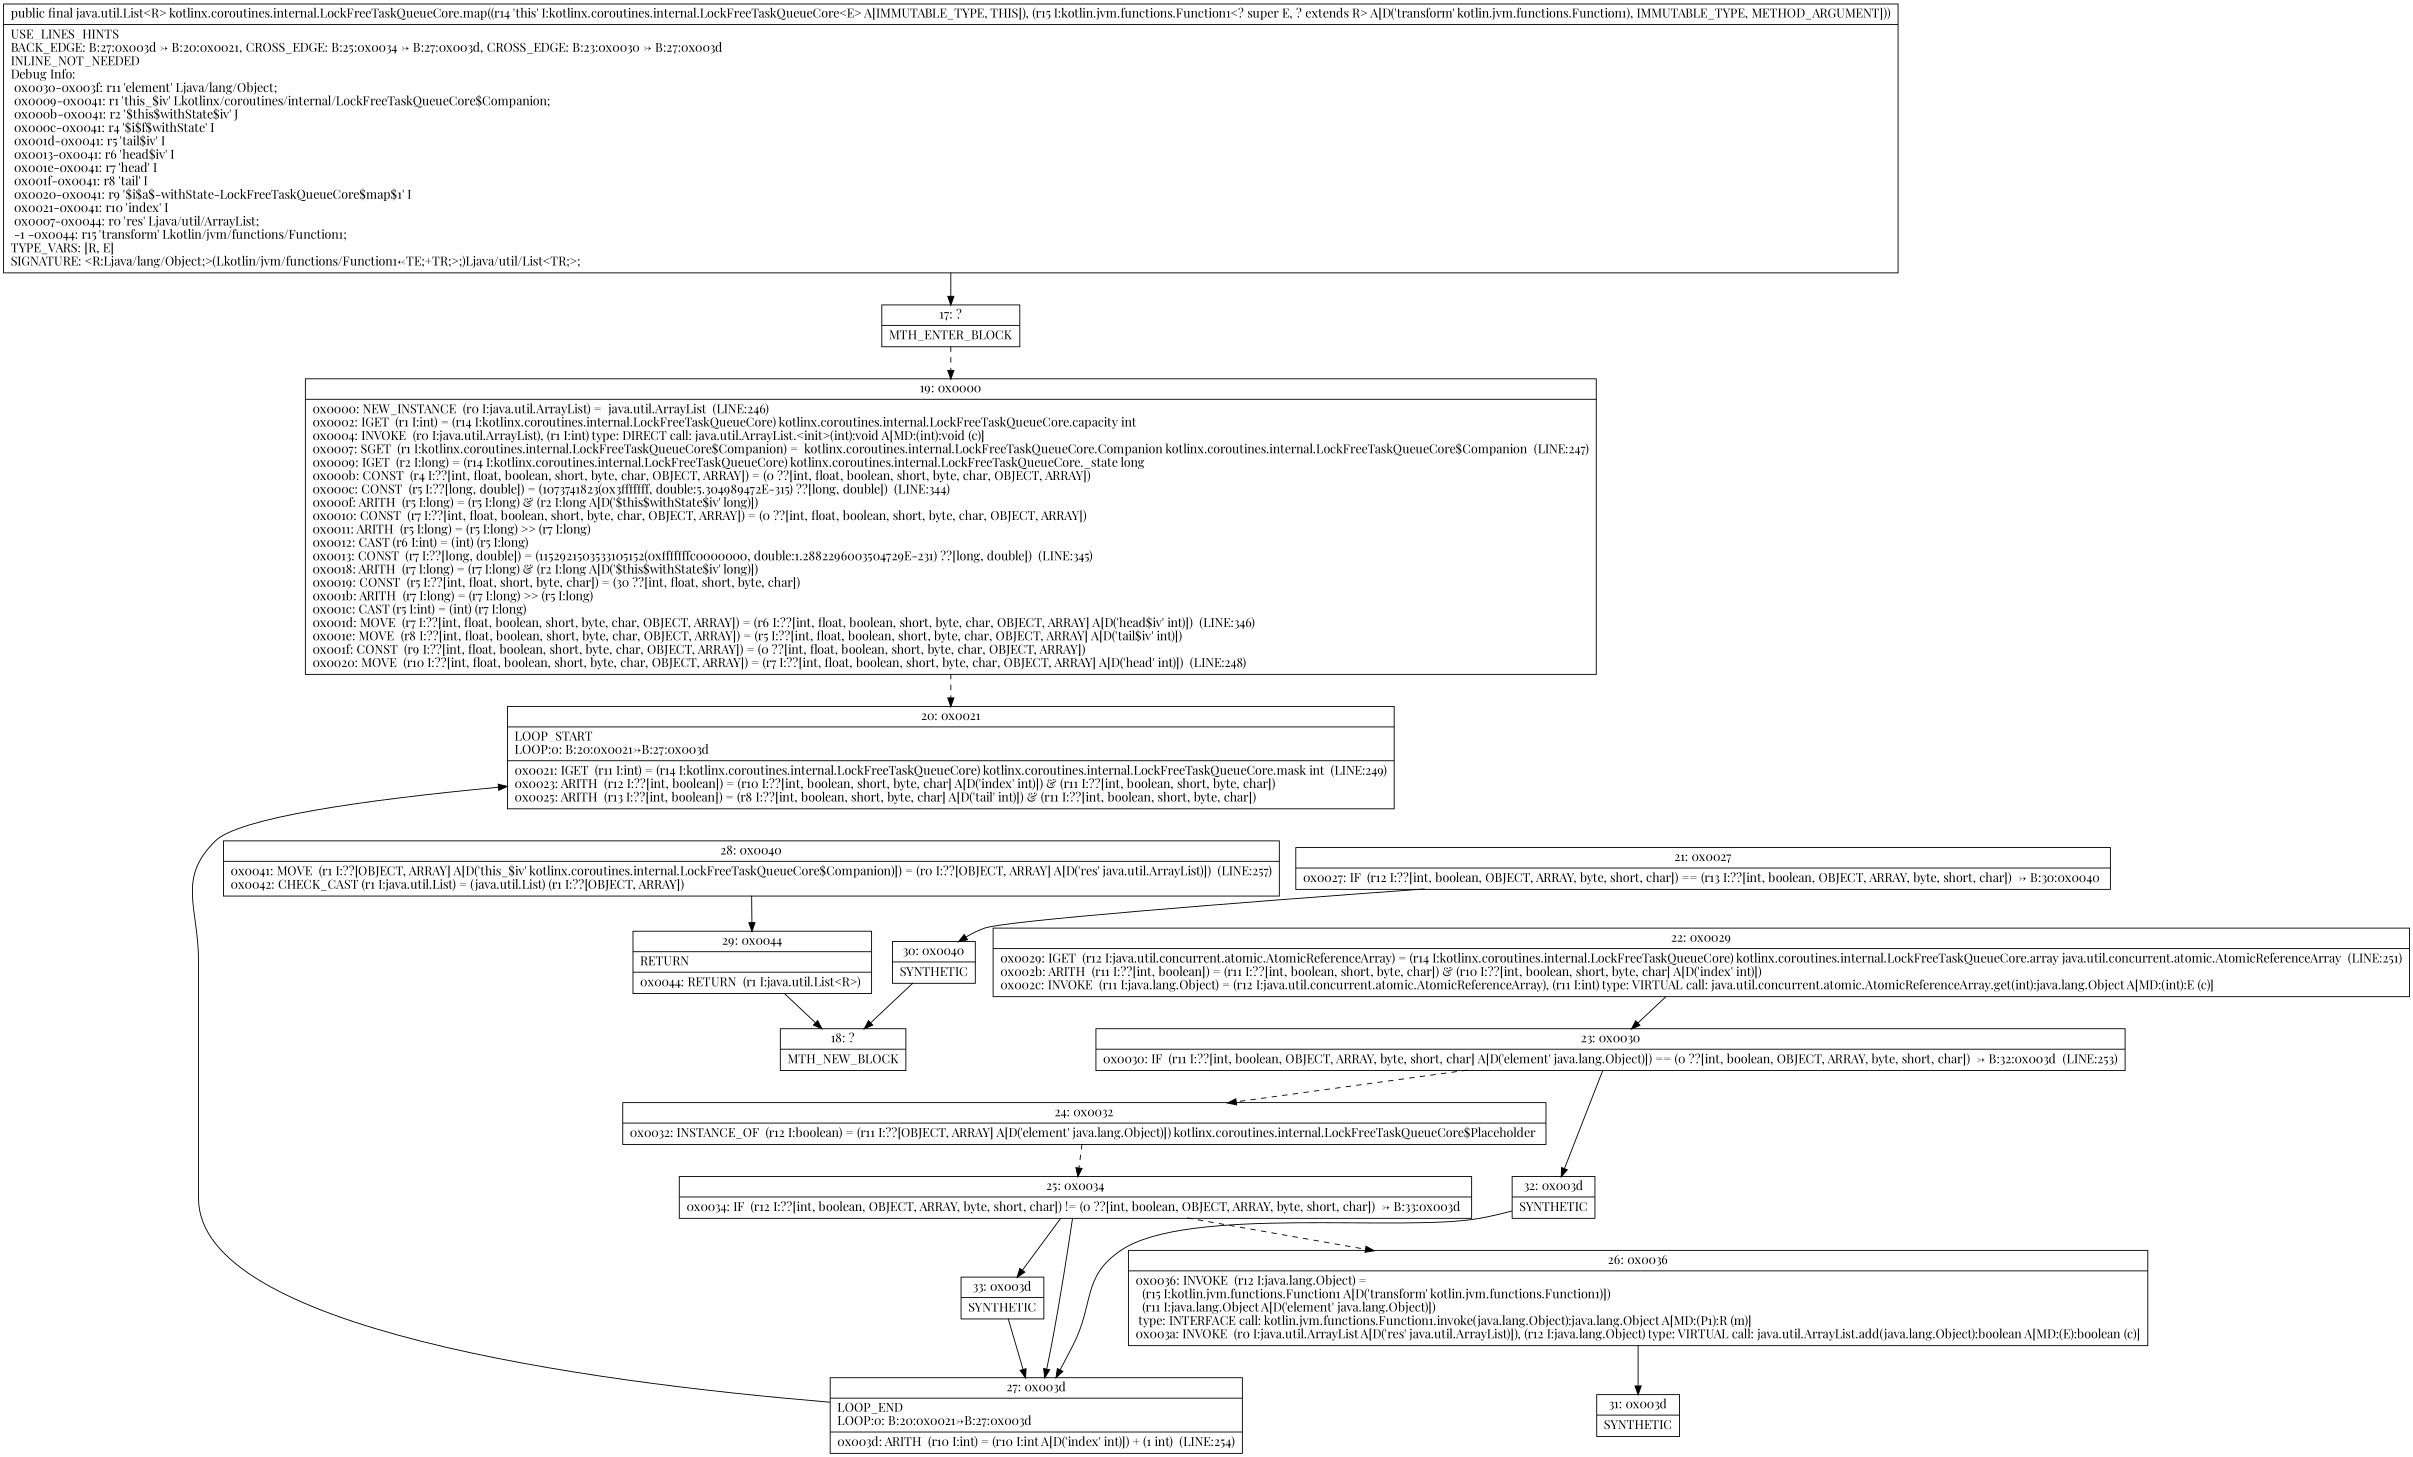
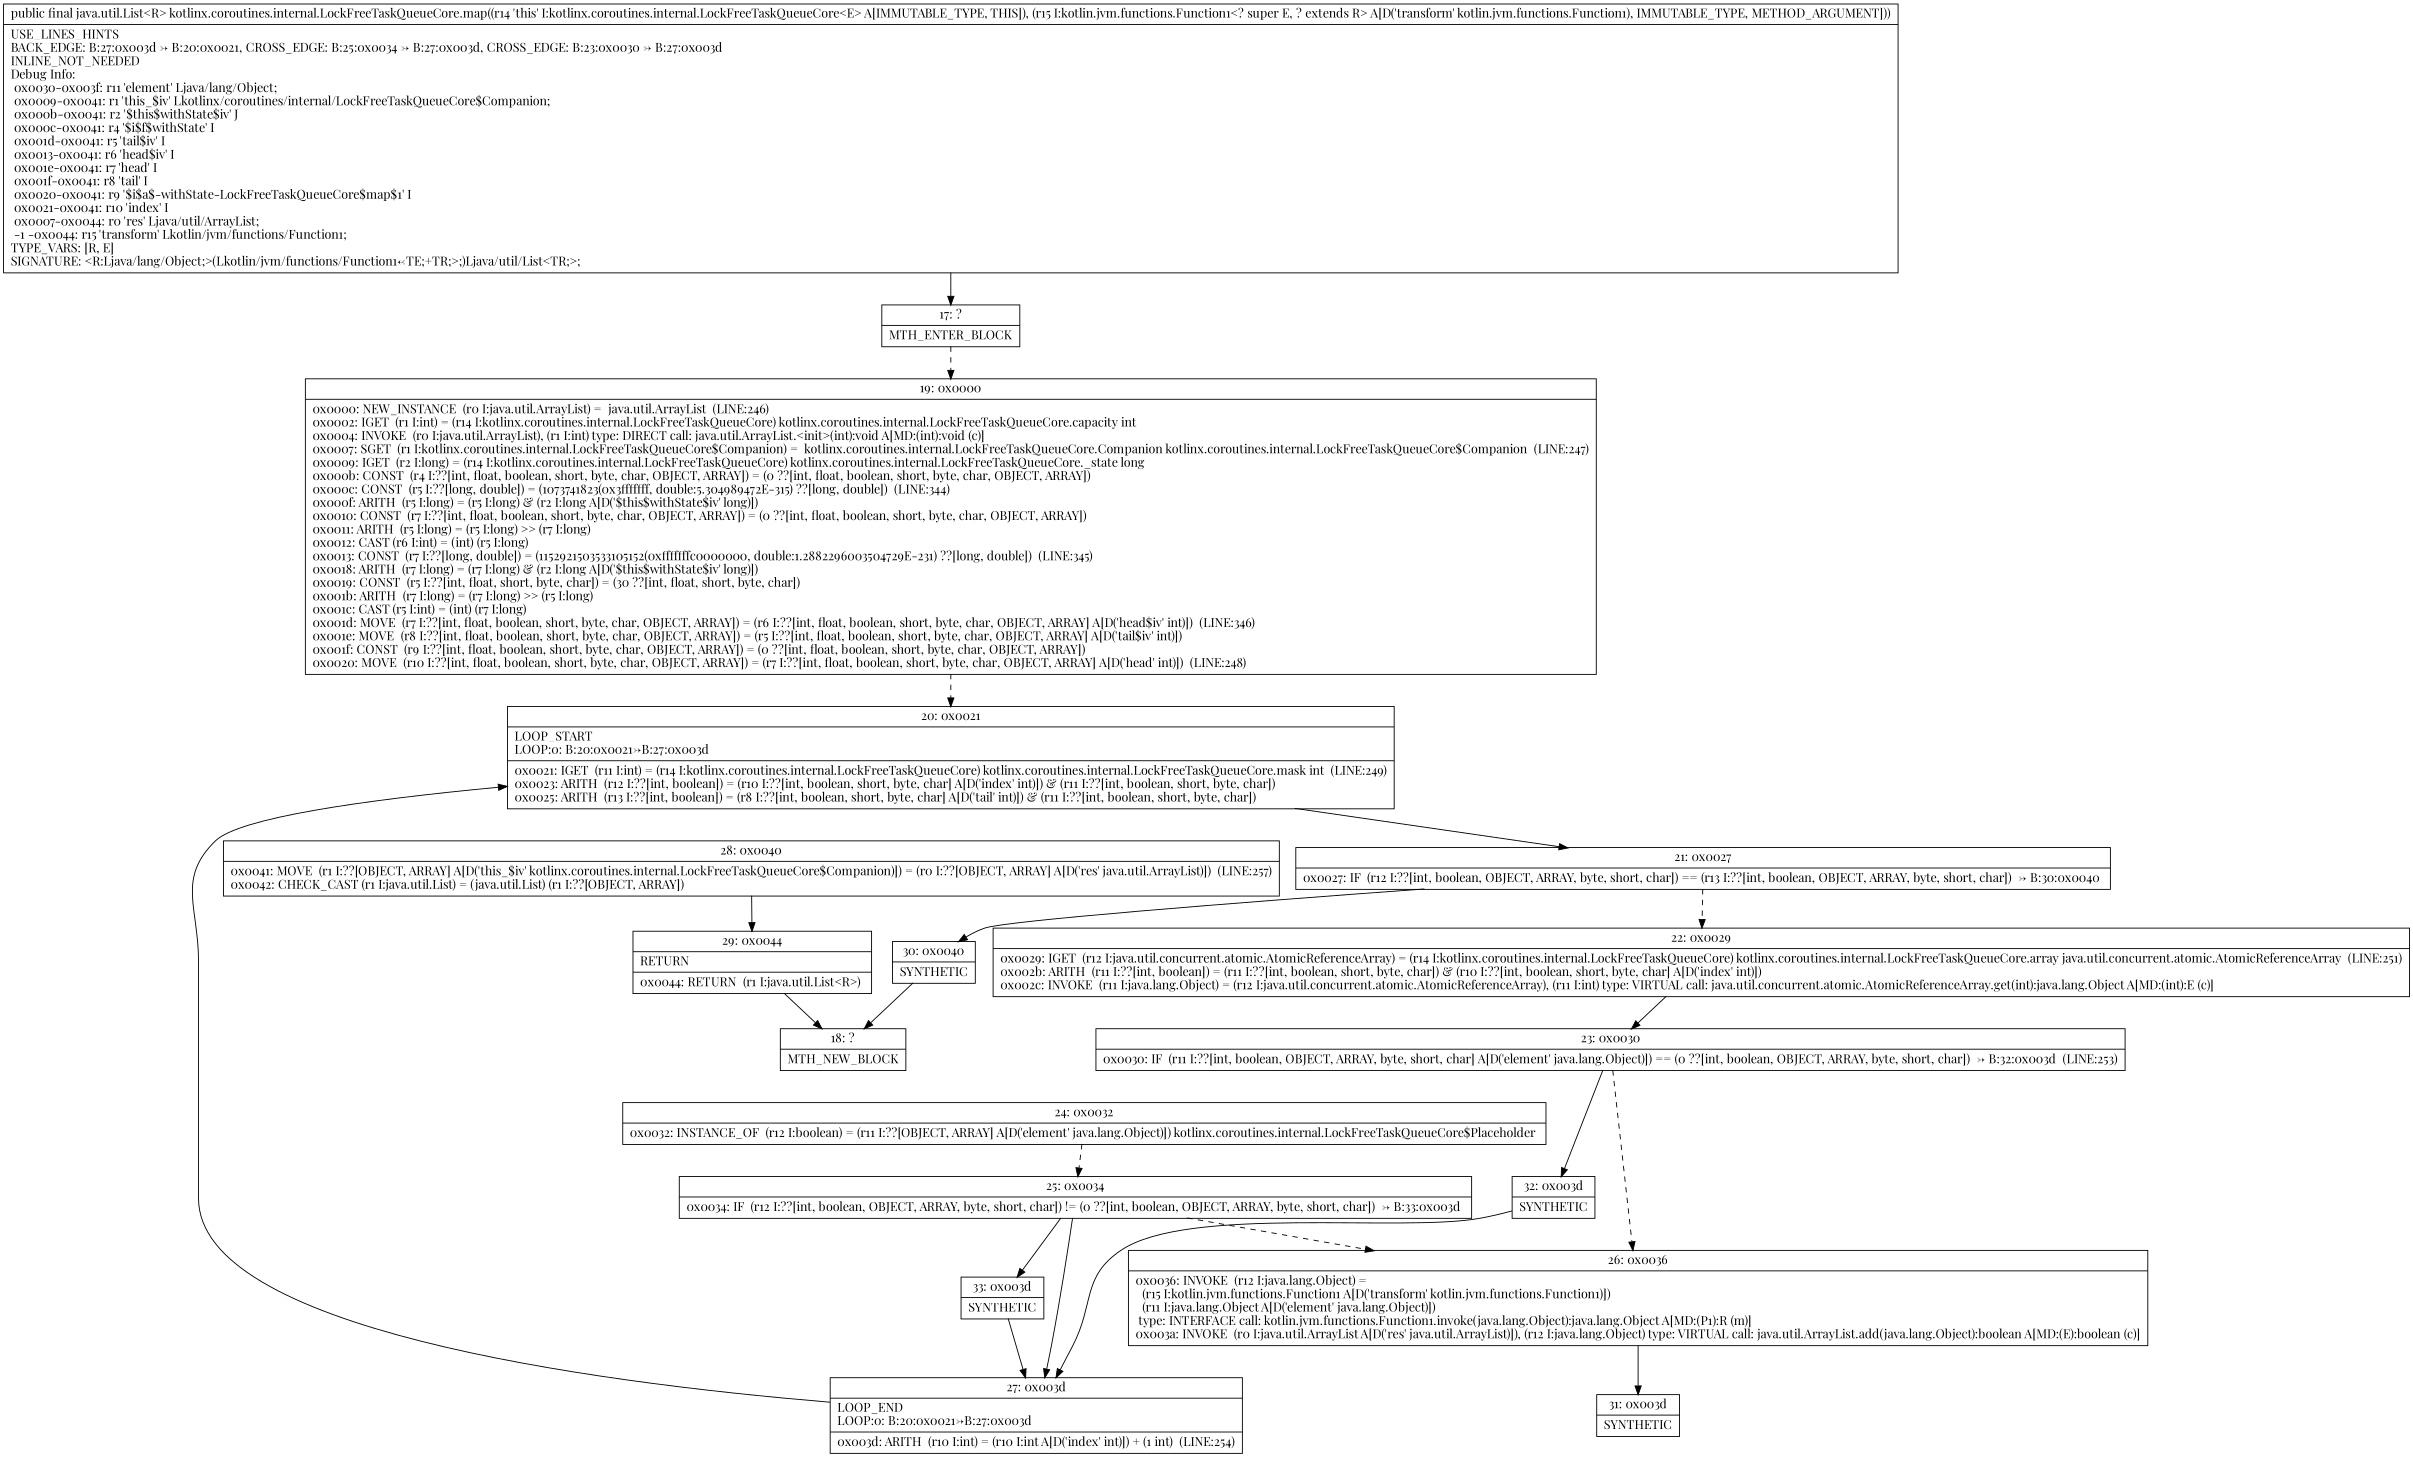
edge "20: 0x0021" -> "21: 0x0027": added
edge "21: 0x0027" -> "22: 0x0029": added
edge "23: 0x0030" -> "24: 0x0032": now "23: 0x0030" -> "26: 0x0036"
